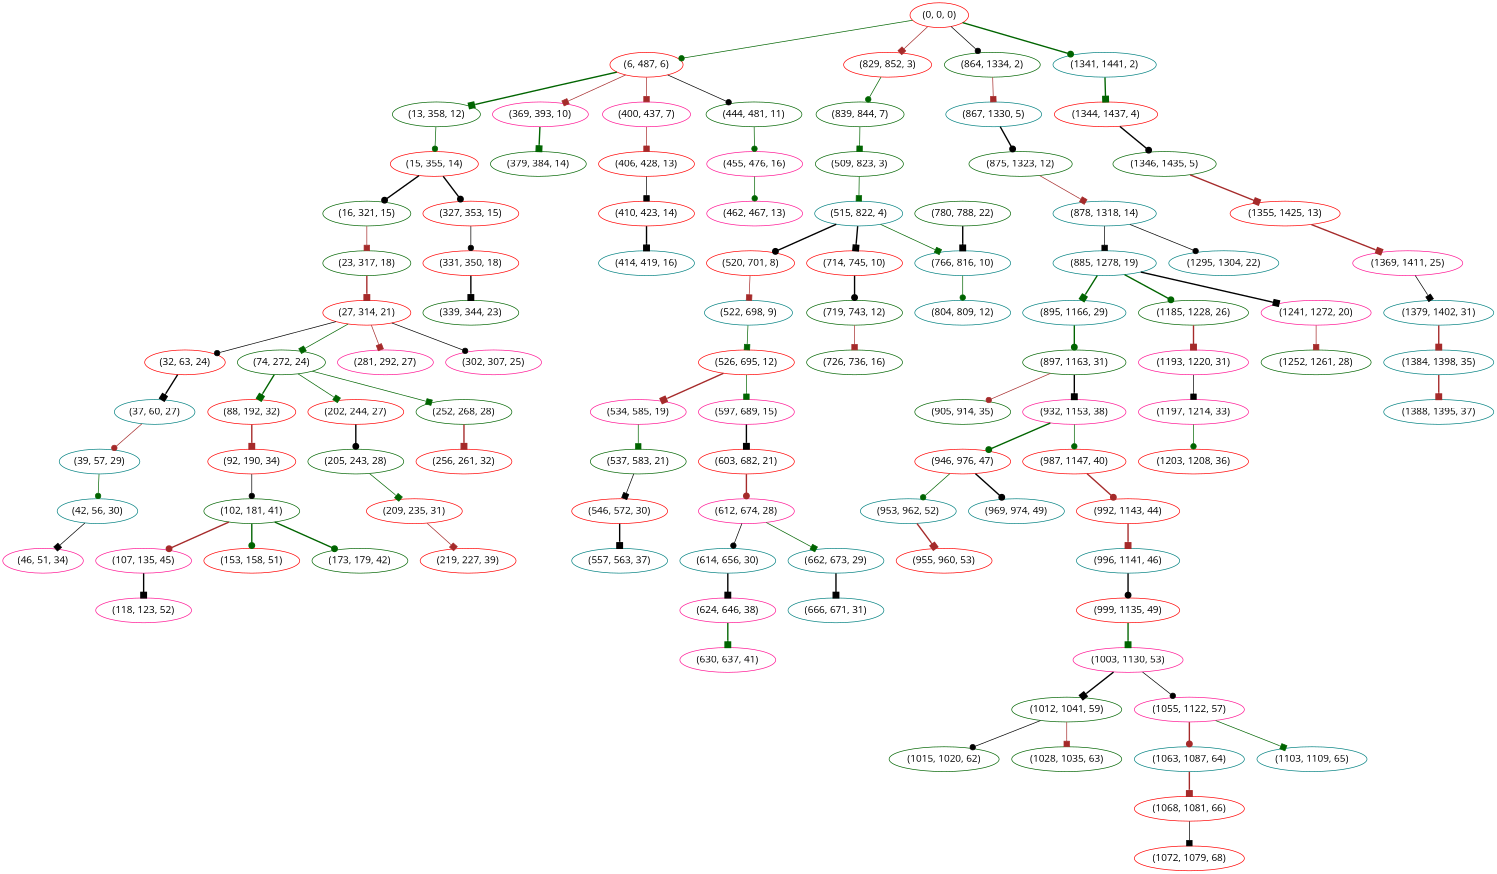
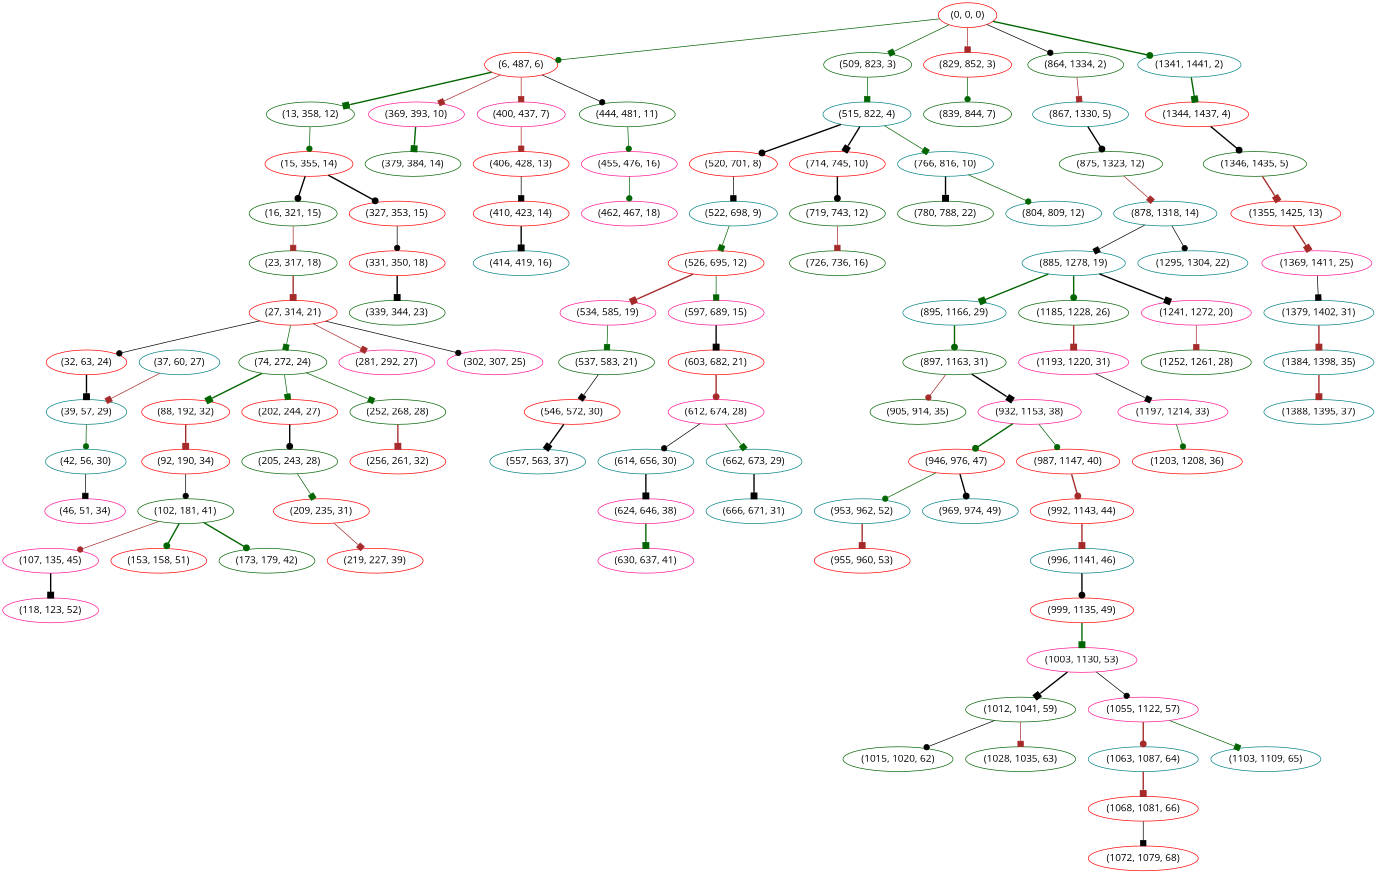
edge "(839, 844, 7)" -> "(509, 823, 3)": now "(0, 0, 0)" -> "(509, 823, 3)"
node "(462, 467, 13)": label "(462, 467, 13)" -> "(462, 467, 18)"
edge "(780, 788, 22)" -> "(766, 816, 10)": reversed
edge "(520, 701, 8)" -> "(522, 698, 9)": color brown -> black
edge "(32, 63, 24)" -> "(37, 60, 27)": now "(32, 63, 24)" -> "(39, 57, 29)"
edge "(37, 60, 27)" -> "(39, 57, 29)": arrowhead dot -> box
edge "(102, 181, 41)" -> "(107, 135, 45)": style bold -> solid
